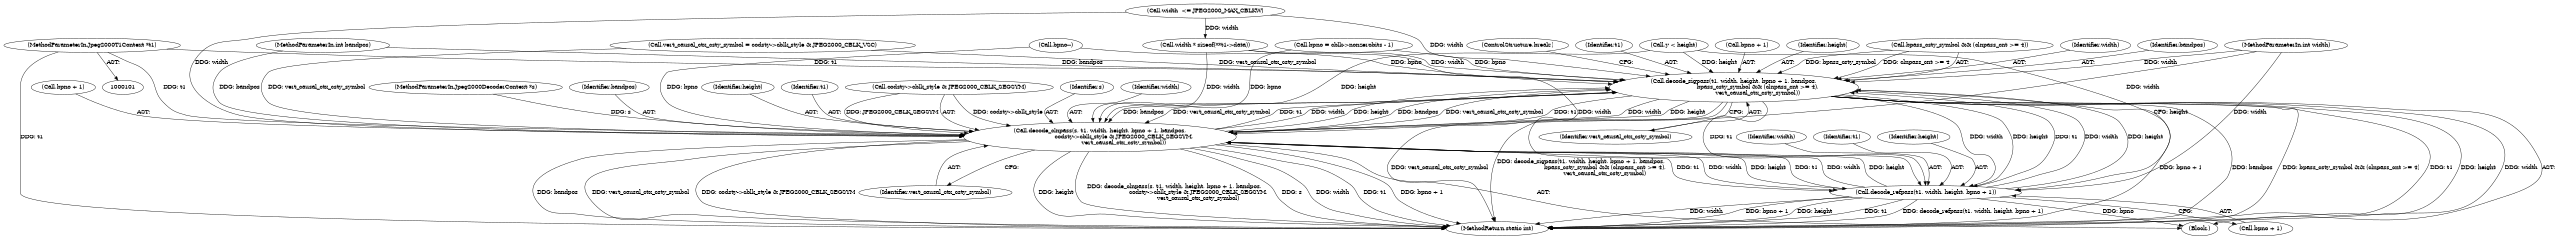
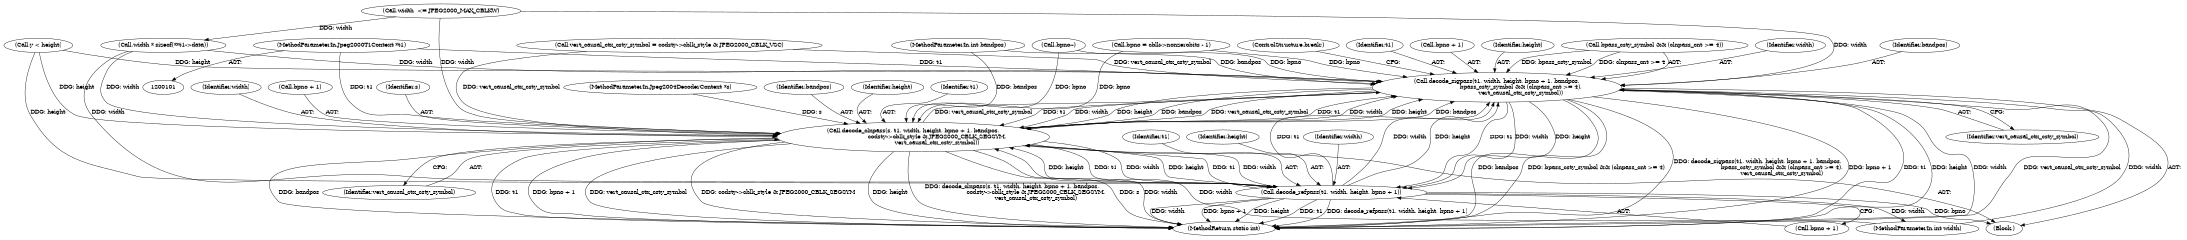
node "1000101": label "1000101" -> "1200101"
node "(MethodParameterIn,Jpeg2000DecoderContext *s)": label "(MethodParameterIn,Jpeg2000DecoderContext *s)" -> "(MethodParameterIn,Jpeg2004DecoderContext *s)"
node "(Call,codsty->cblk_style & JPEG2000_CBLK_SEGSYM)": removed
edge "(Call,y < height)" -> "(Call,decode_refpass(t1, width, height, bpno + 1))": label "CFG: height" -> "DDG: height"
edge "(MethodParameterIn,int width)" -> "(Call,decode_refpass(t1, width, height, bpno + 1))": reversed
edge "(MethodParameterIn,Jpeg2000T1Context *t1)" -> "(MethodReturn,static int)": removed, label "DDG: t1"
